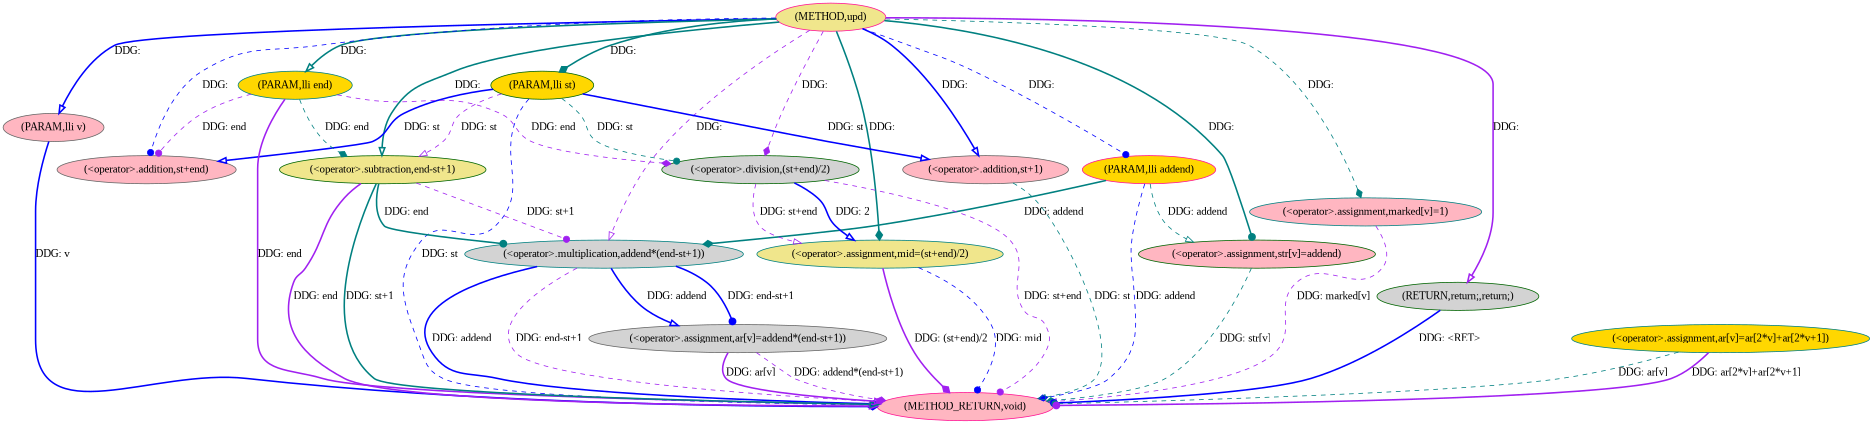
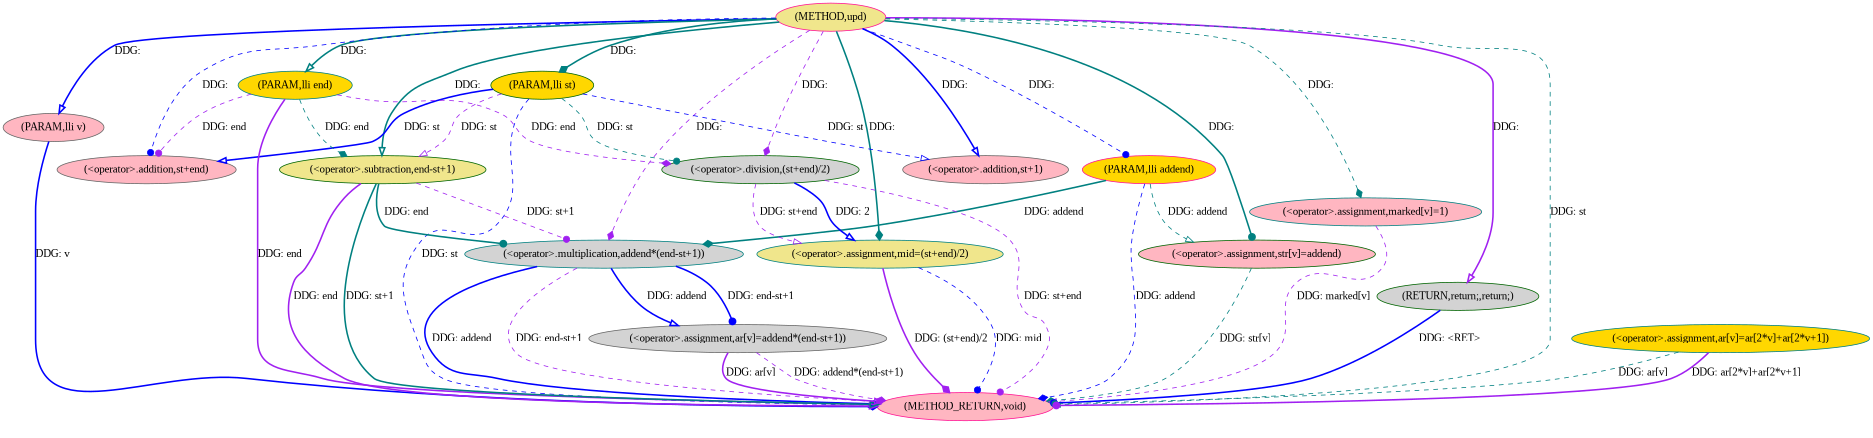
edge "(METHOD,upd)" -> "(<operator>.multiplication,addend*(end-st+1))": arrowhead onormal -> diamond
edge "(PARAM,lli st)" -> "(<operator>.addition,st+1)": style bold -> dashed
edge "(<operator>.addition,st+1)" -> "(METHOD_RETURN,void)": now "(METHOD,upd)" -> "(METHOD_RETURN,void)"
